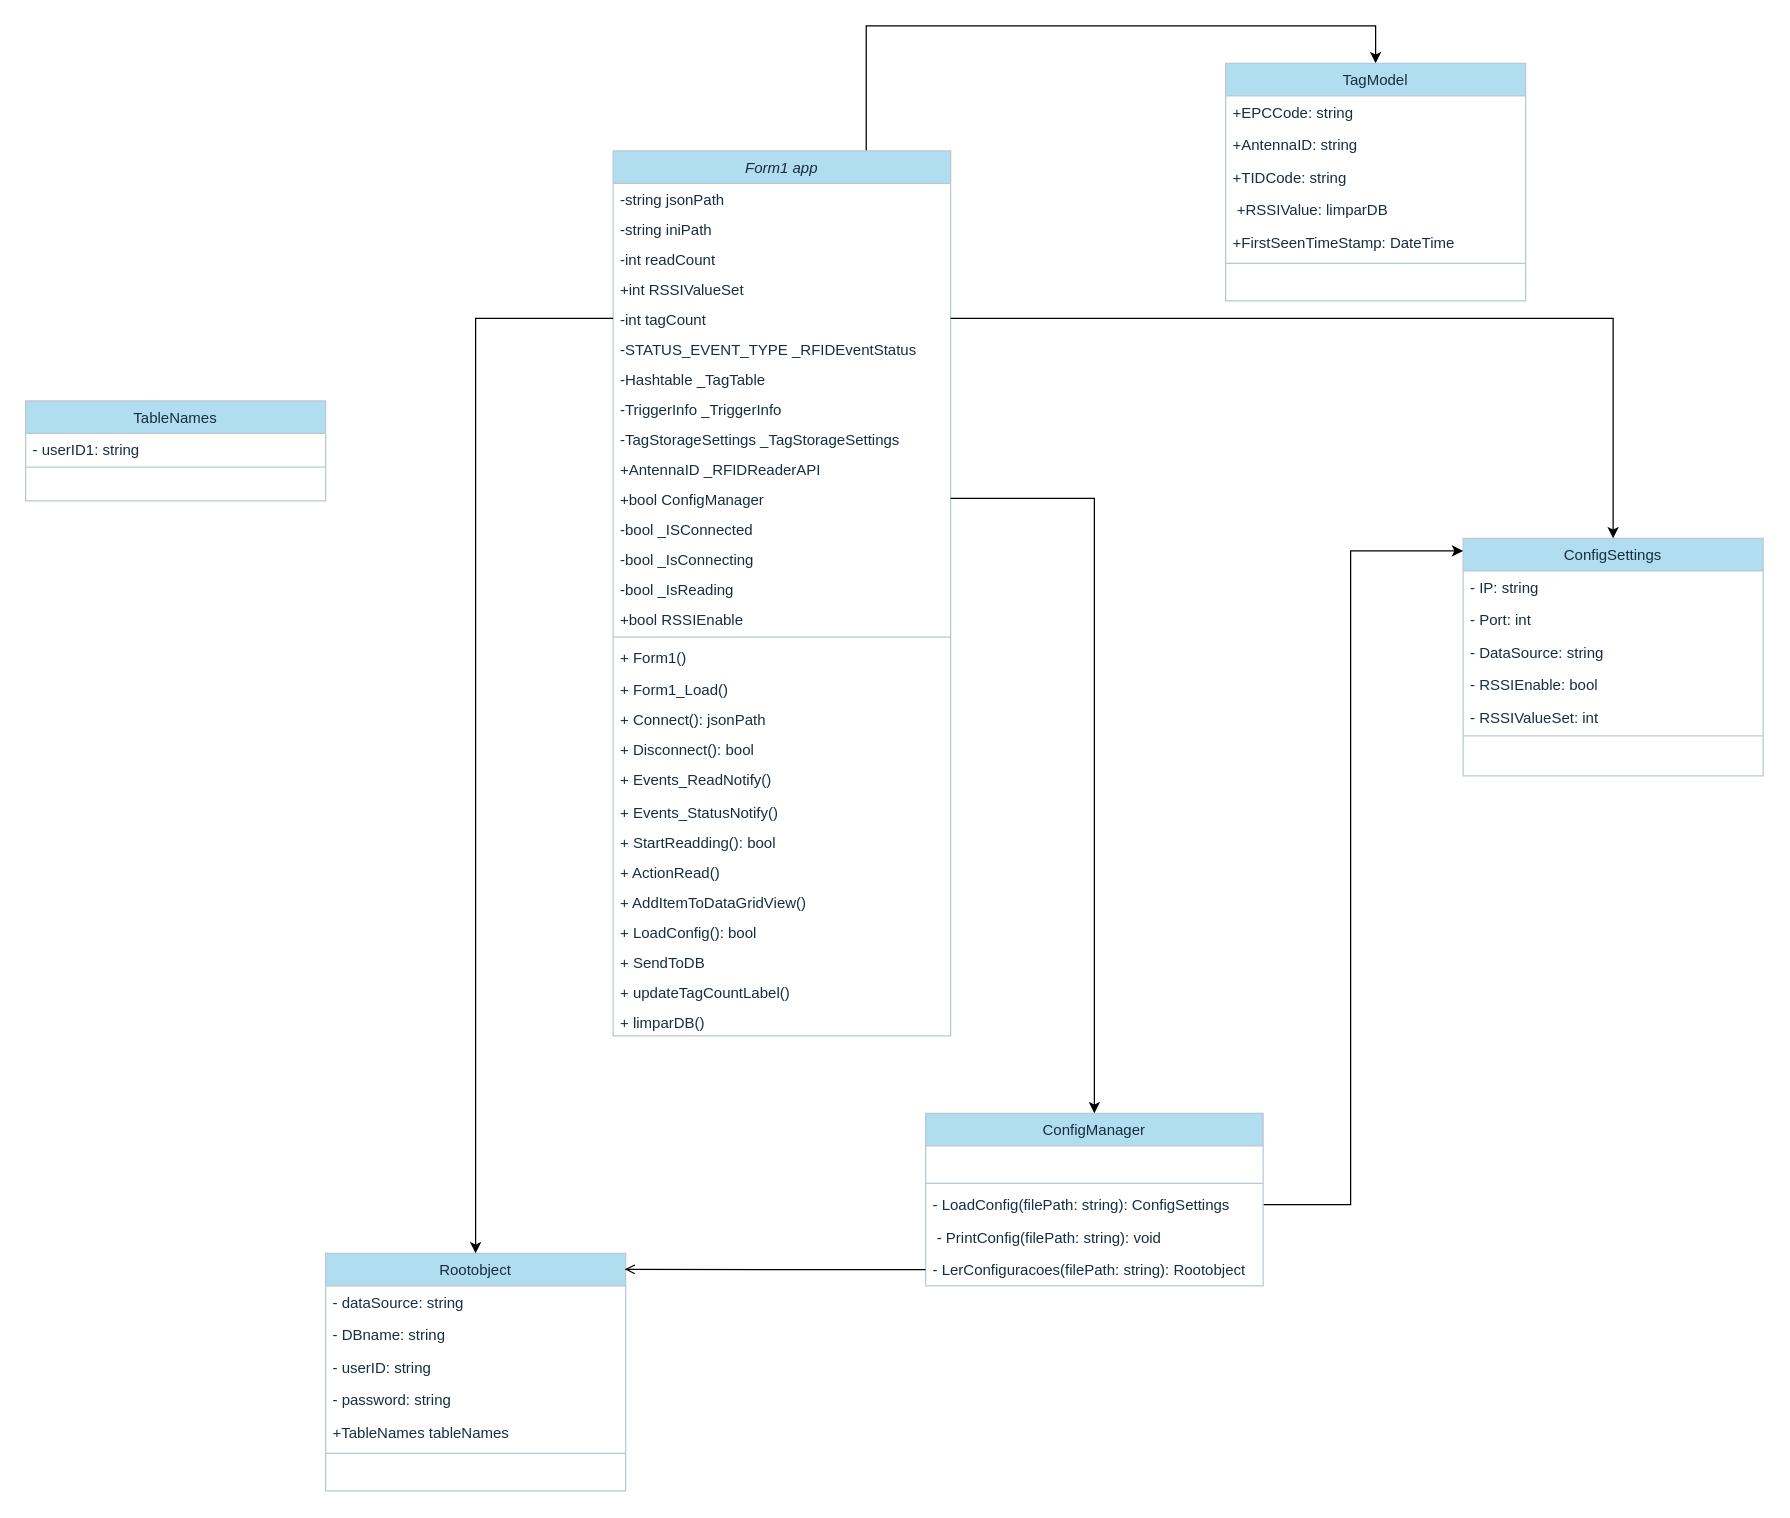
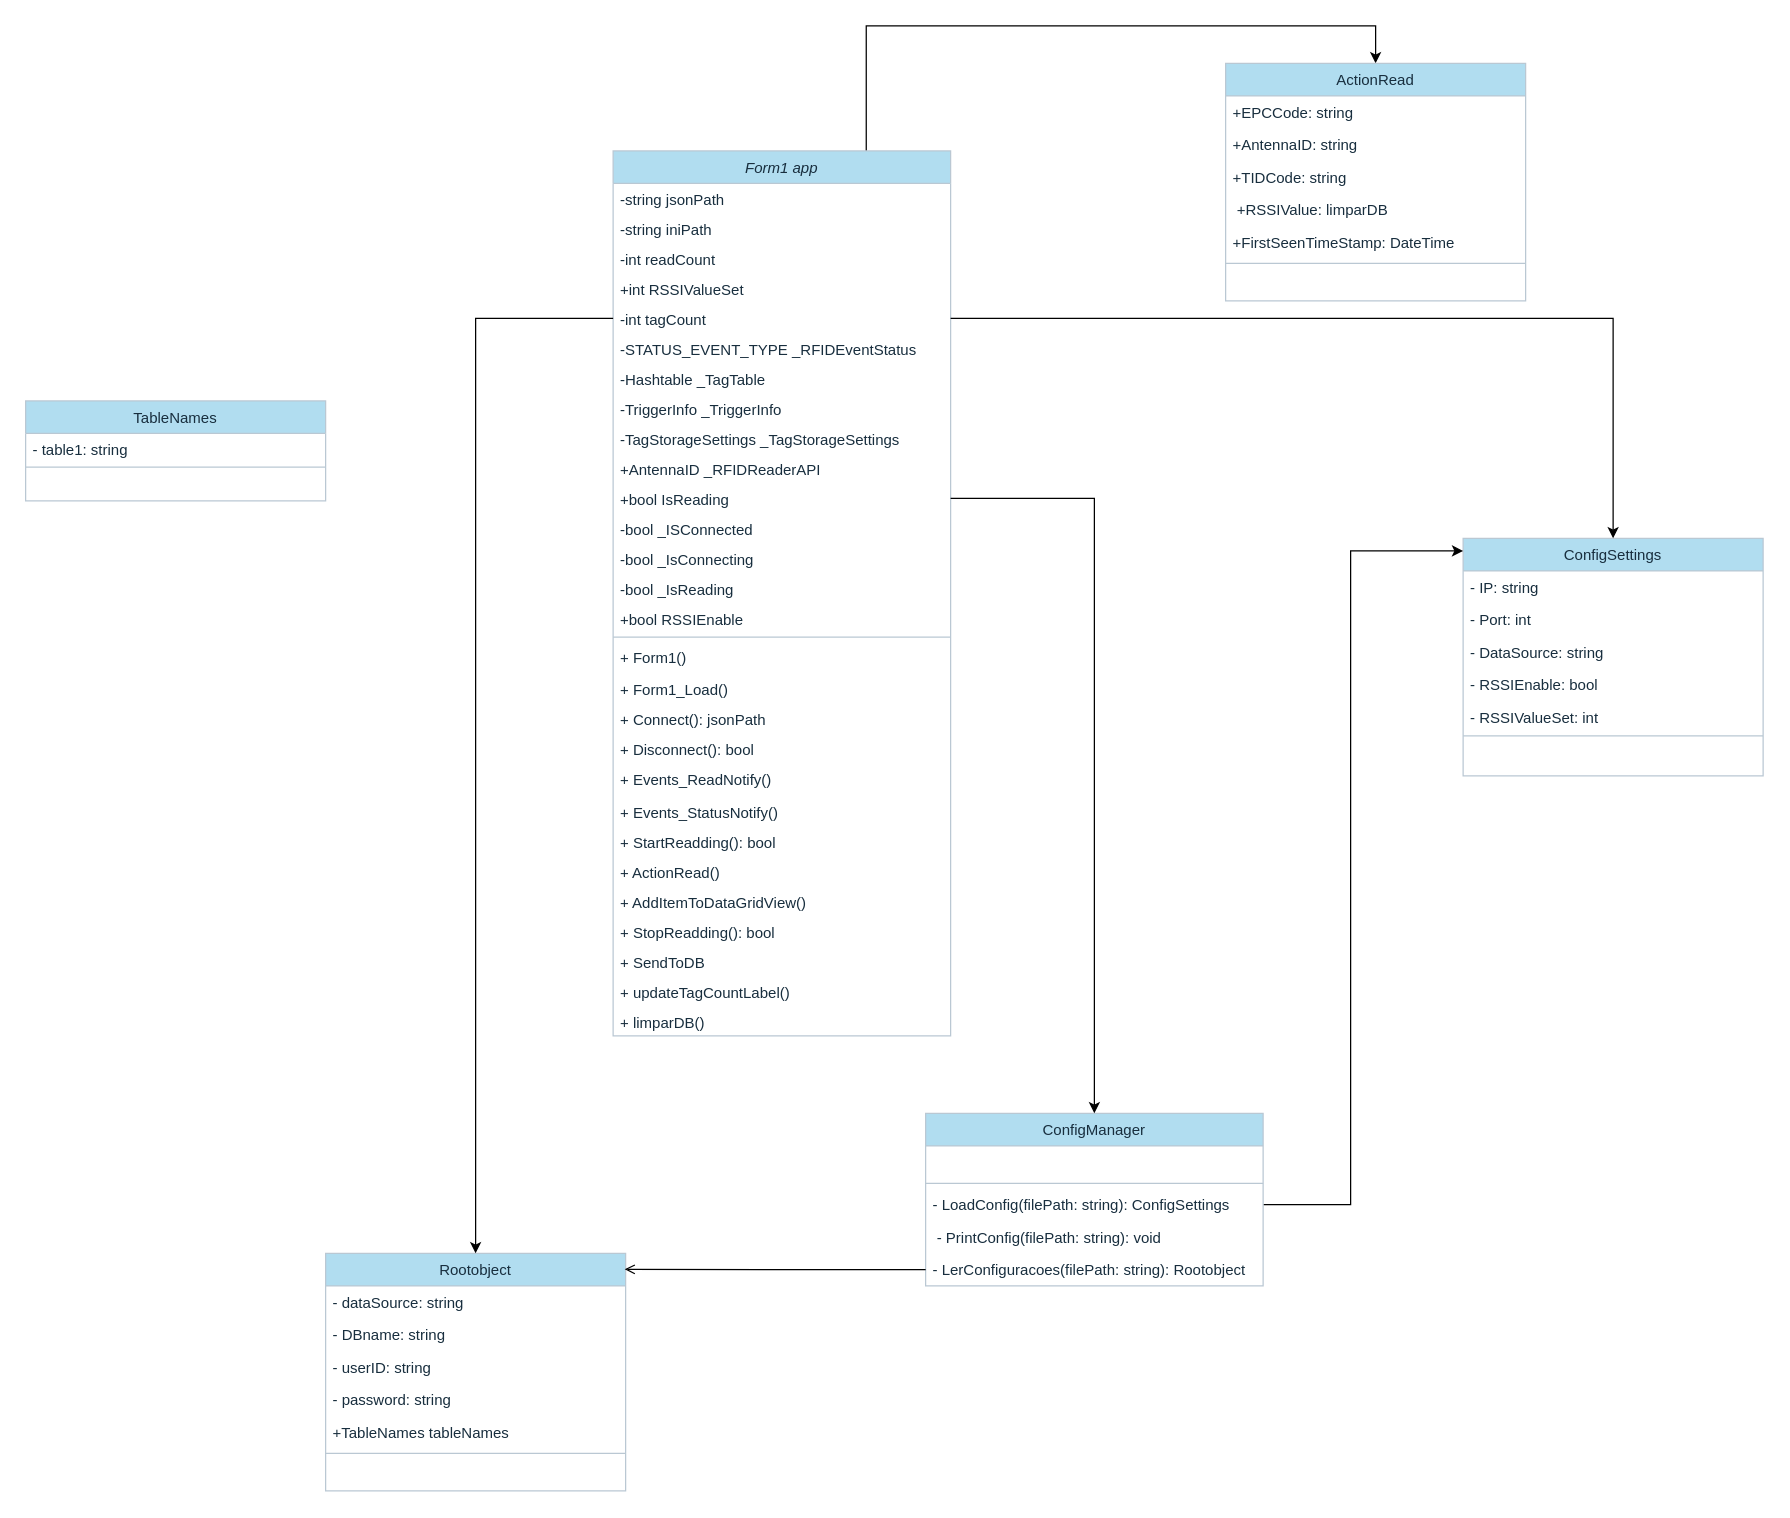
node "TagModel": label "TagModel" -> "ActionRead"
node "- userID1: string": label "- userID1: string" -> "- table1: string"
node "+bool ConfigManager": label "+bool ConfigManager" -> "+bool IsReading"
node "+ LoadConfig(): bool": label "+ LoadConfig(): bool" -> "+ StopReadding(): bool"
